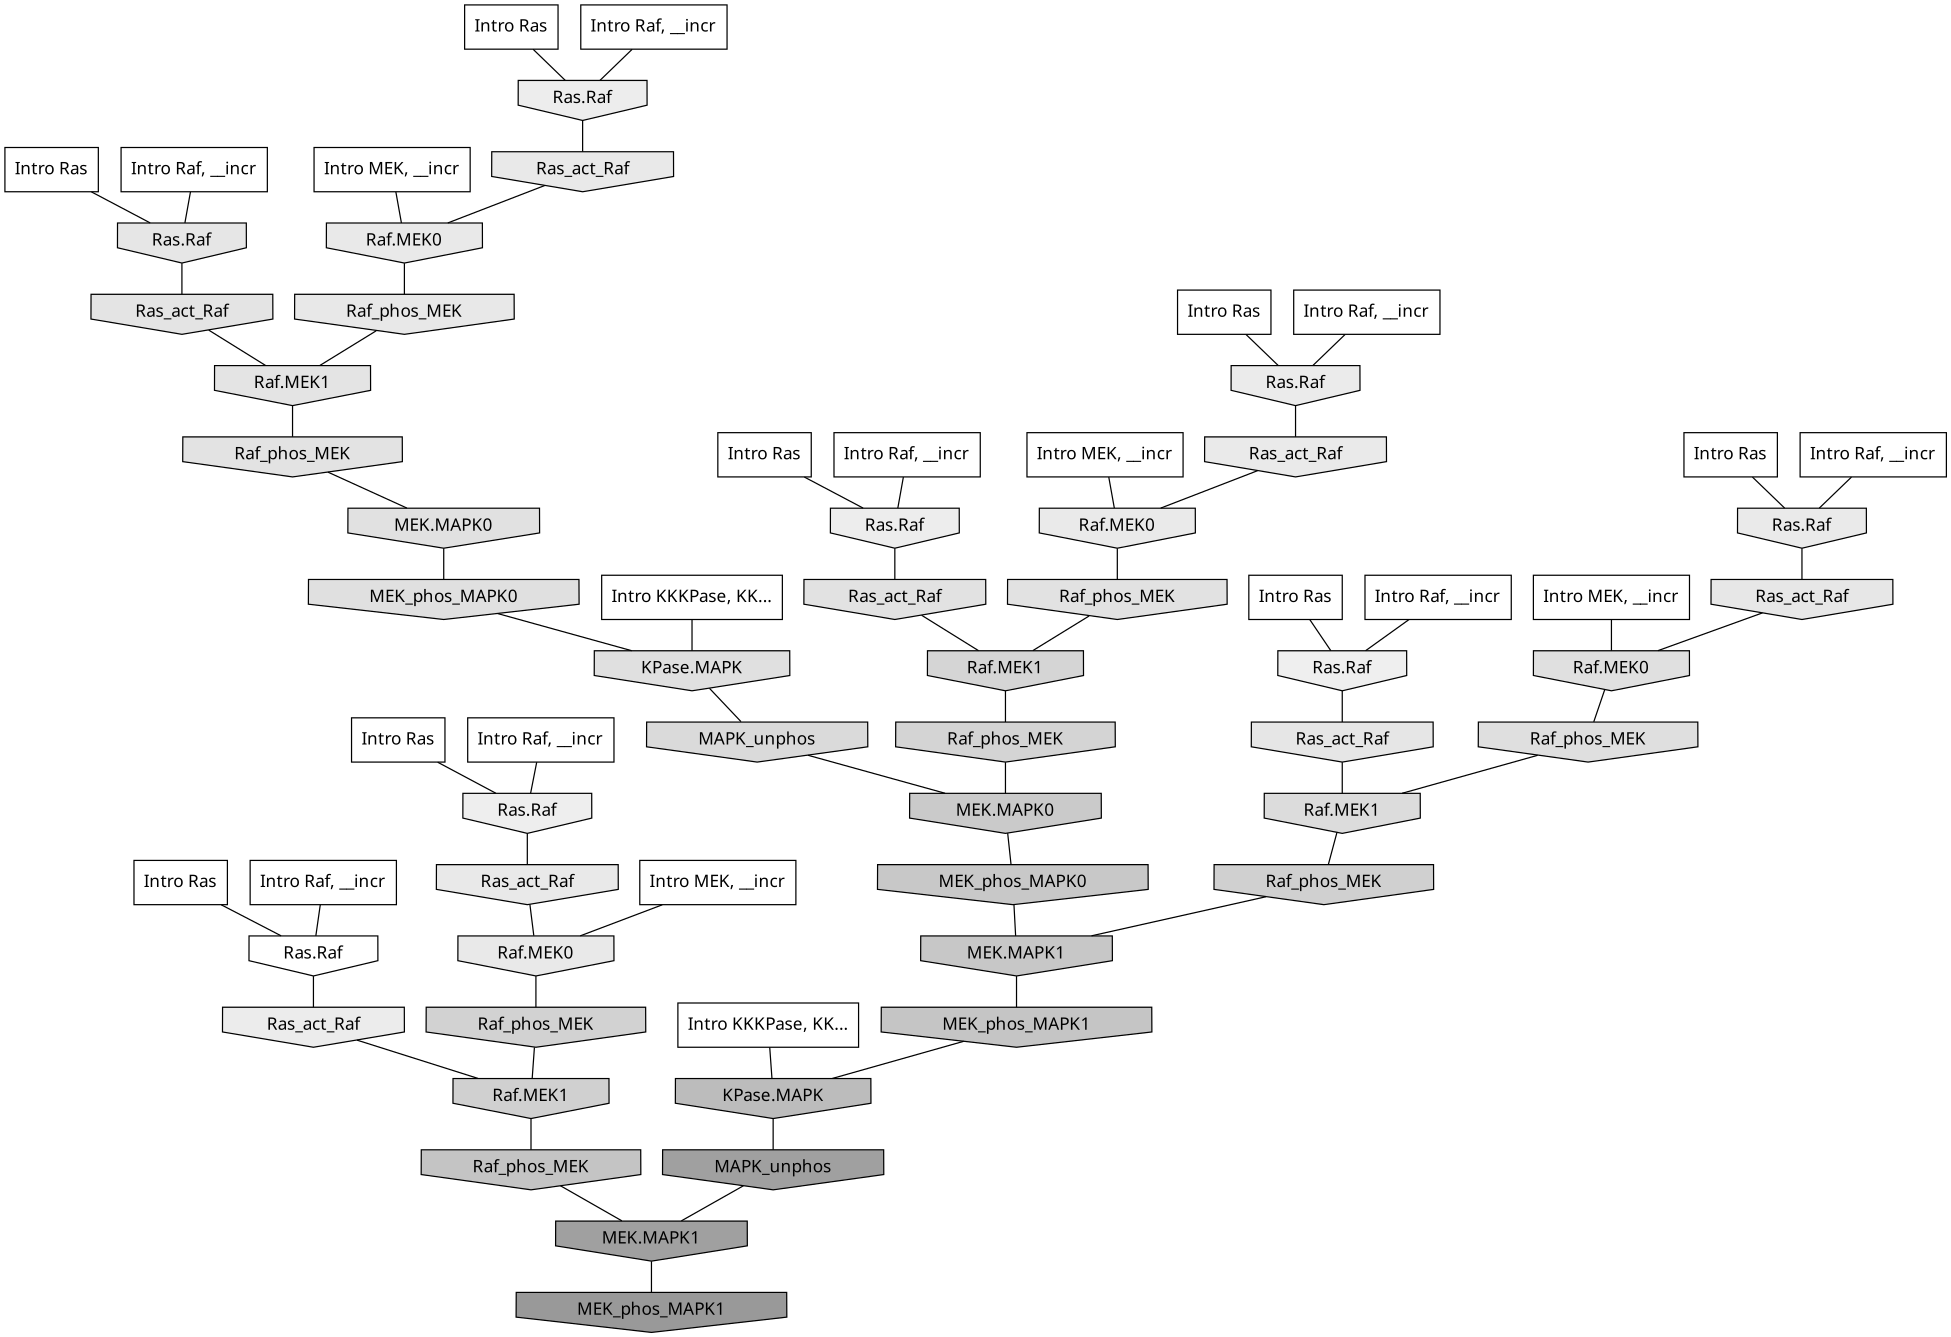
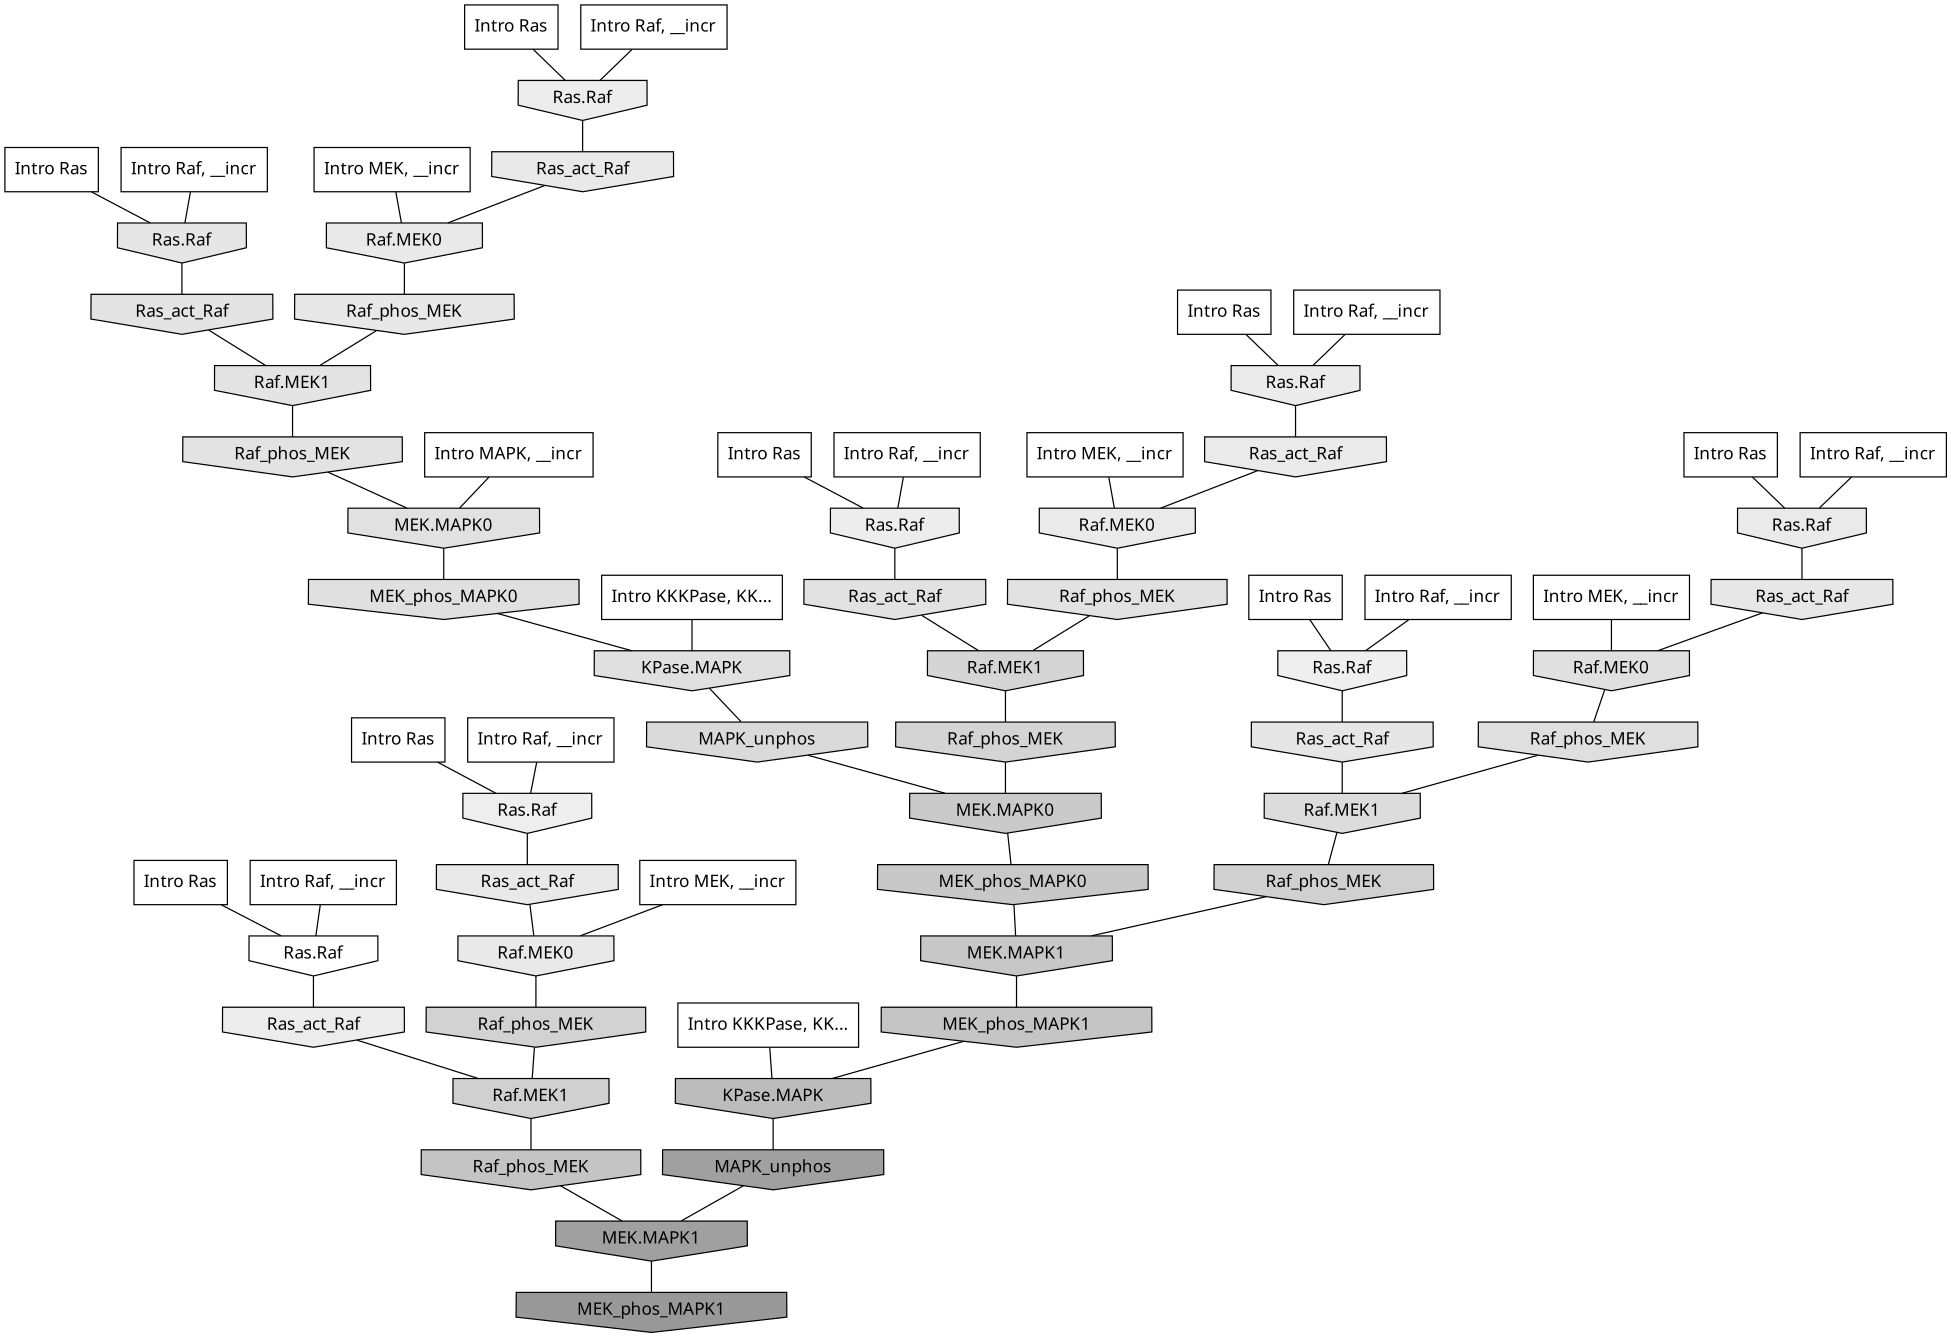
node "Intro MAPK, __incr": added
